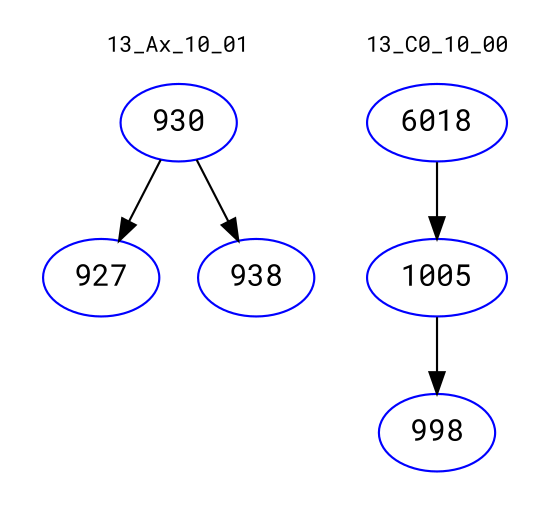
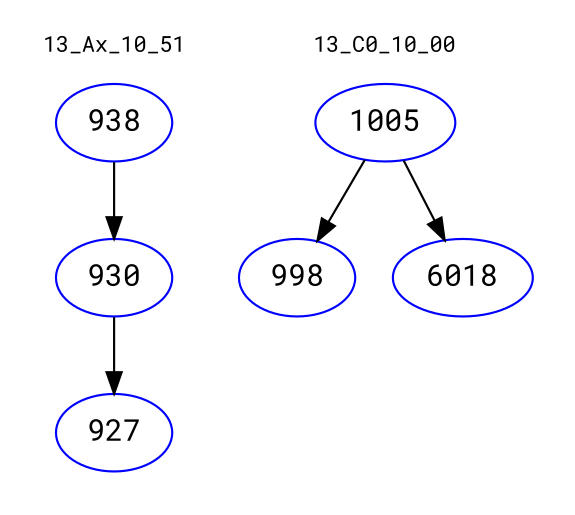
cluster "13_Ax_10_01": label "13_Ax_10_01" -> "13_Ax_10_51"
edge "6018" -> "1005": reversed
edge "930" -> "938": reversed
